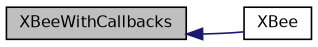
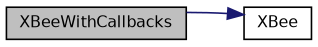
edge "XBee" -> "XBeeWithCallbacks": reversed
